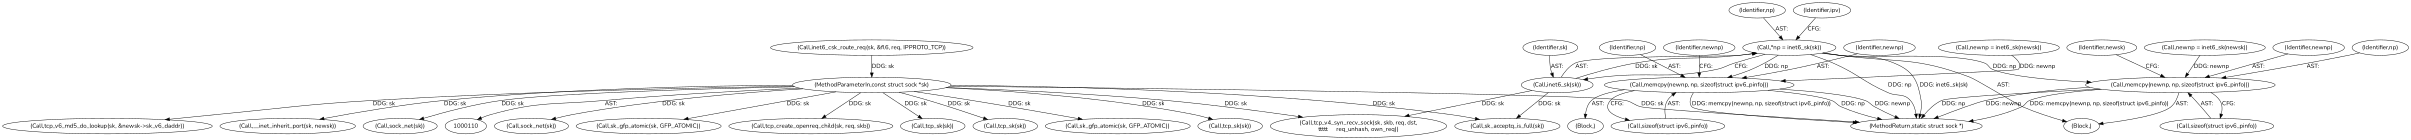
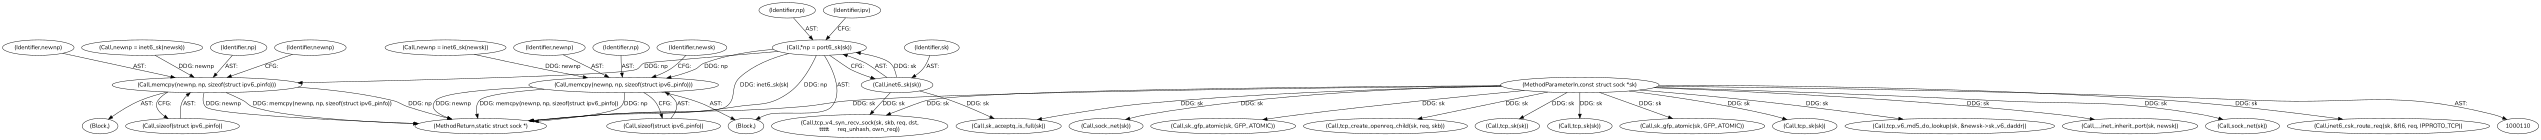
node "(Call,*np = inet6_sk(sk))": label "(Call,*np = inet6_sk(sk))" -> "(Call,*np = port6_sk(sk))"
edge "(Call,inet6_csk_route_req(sk, &fl6, req, IPPROTO_TCP))" -> "(MethodParameterIn,const struct sock *sk)": reversed
